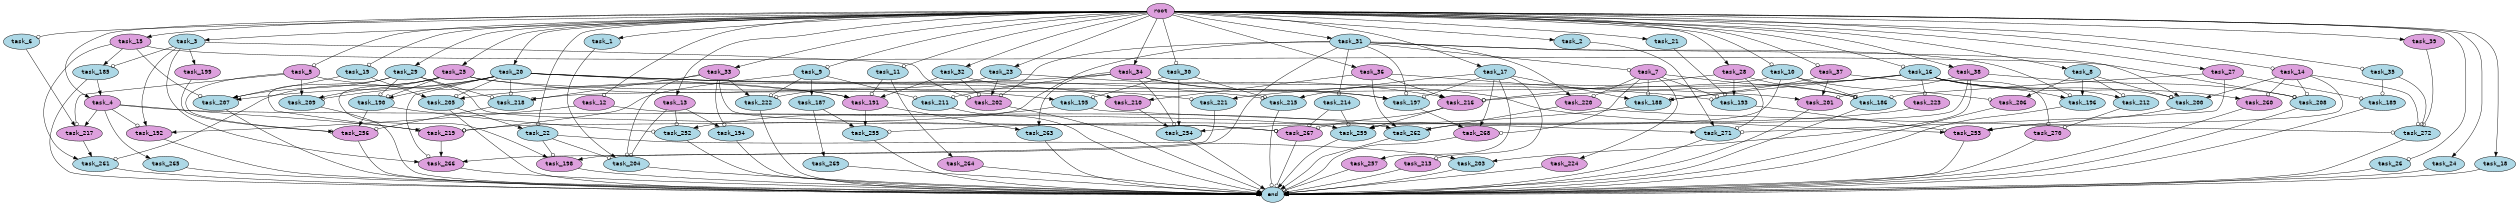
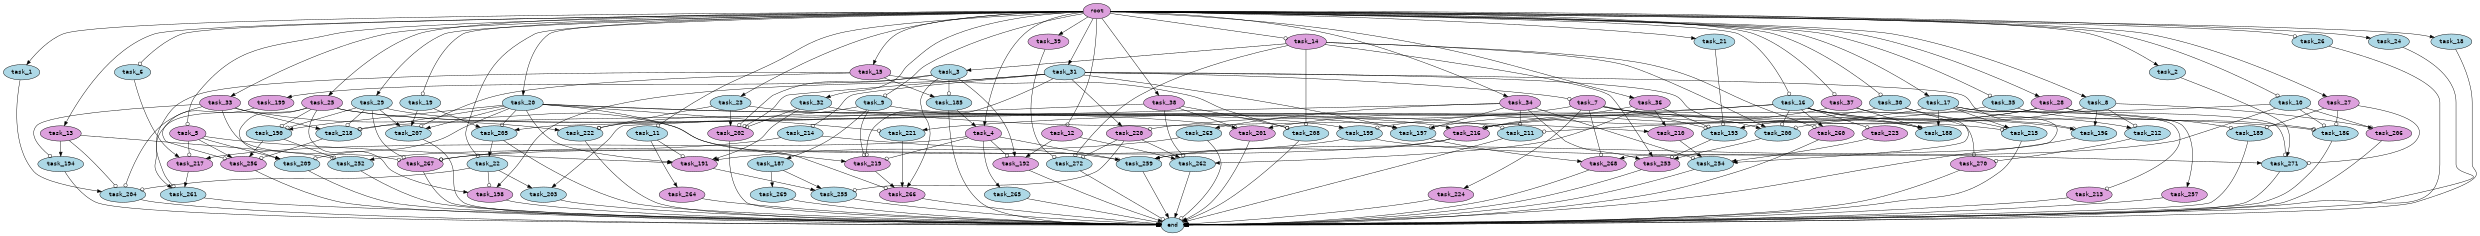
edge "root" -> "task_3": now "task_14" -> "task_3"
edge "task_35" -> "task_272": now "task_35" -> "task_211"
edge "task_191" -> "task_263": reversed
edge "task_188" -> "task_255": now "task_220" -> "task_255"
